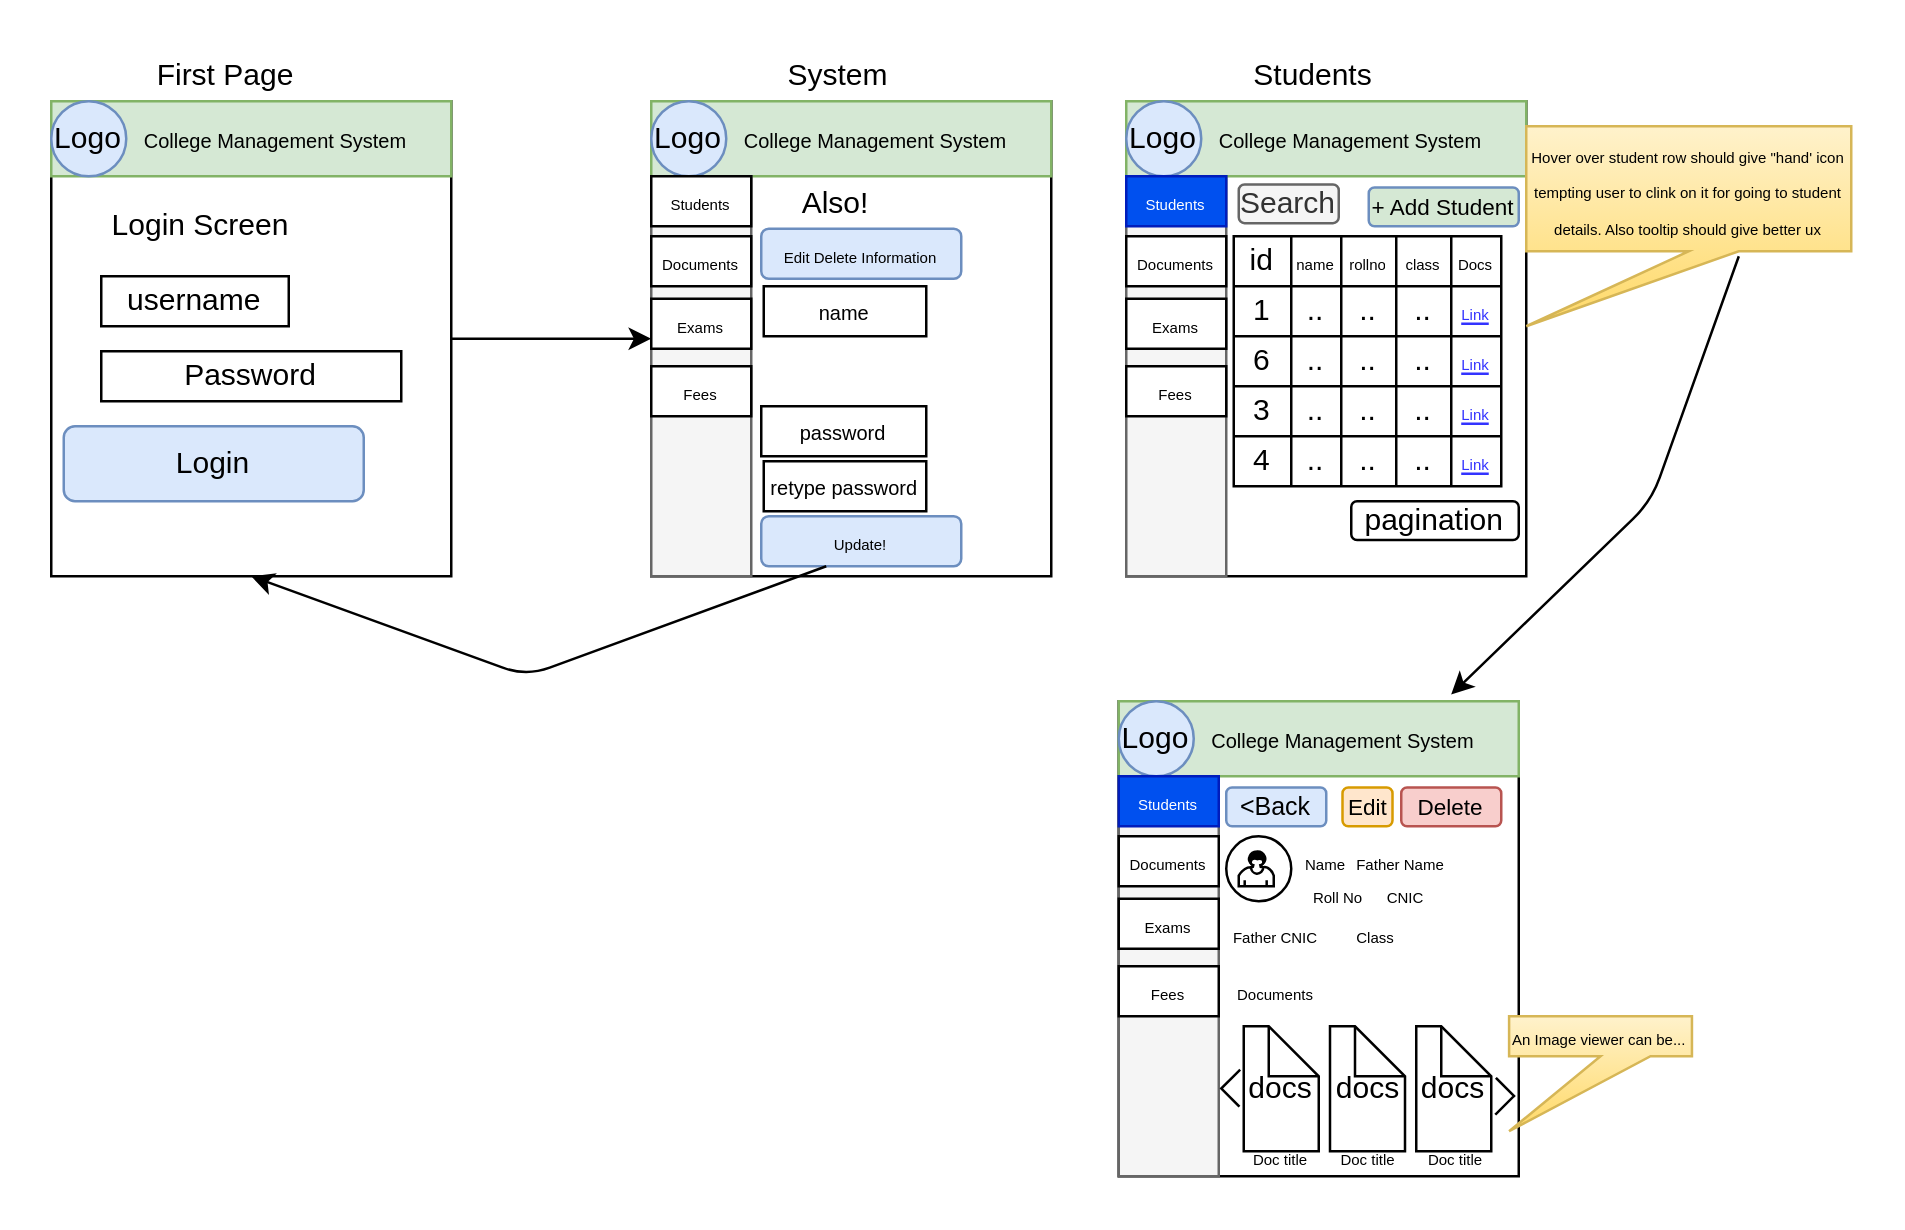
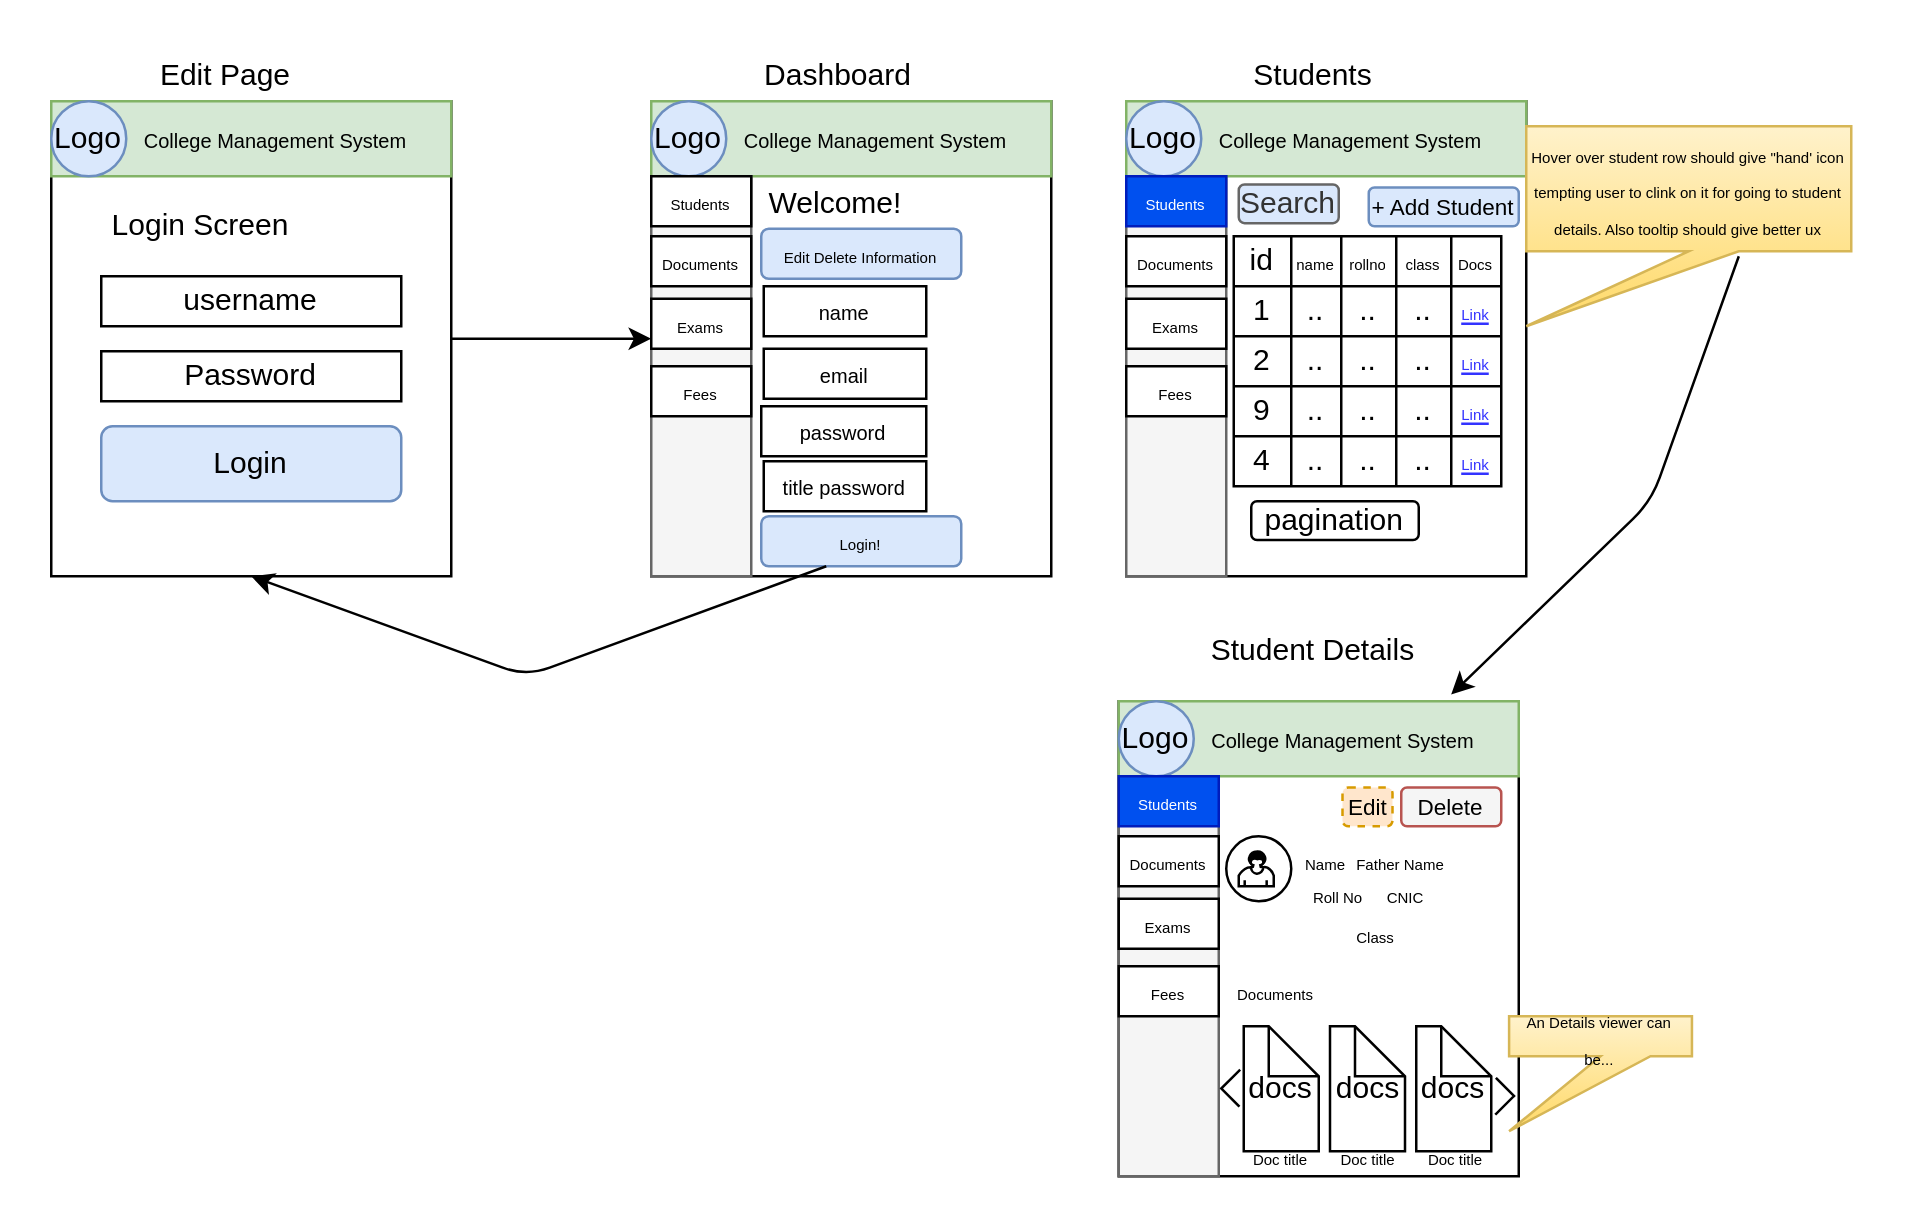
node "First Page": label "First Page" -> "Edit Page"
node "System": label "System" -> "Dashboard"
node "Also!": label "Also!" -> "Welcome!"
node "Search": fillcolor #f5f5f5 -> #dae8fc
node "+ Add Student": fillcolor #d5e8d4 -> #dae8fc
node "username": size 188x50 -> 300x50
node "6": label "6" -> "2"
node "email": added
node "3": label "3" -> "9"
node "Login": moved (214, 464) -> (251, 464)
node "retype password": label "retype password" -> "title password"
node "pagination": moved (1435, 521) -> (1335, 521)
node "Update!": label "Update!" -> "Login!"
node "Student Details": added
node "<Back": removed
node "Edit": style solid -> dashed
node "Delete": fillcolor #f8cecc -> #f5f5f5
node "Father CNIC": removed
node "An Image viewer can be...": label "An Image viewer can be..." -> "An Details viewer can be..."
